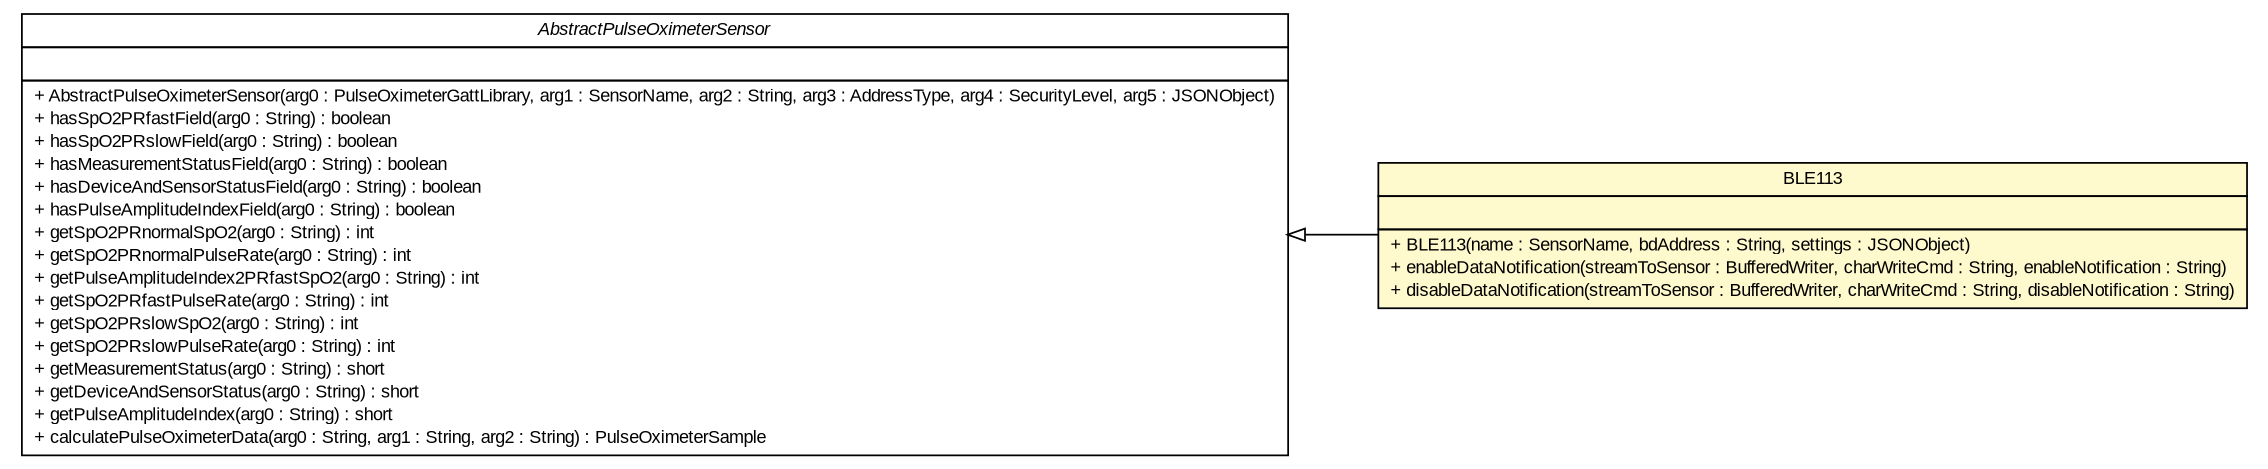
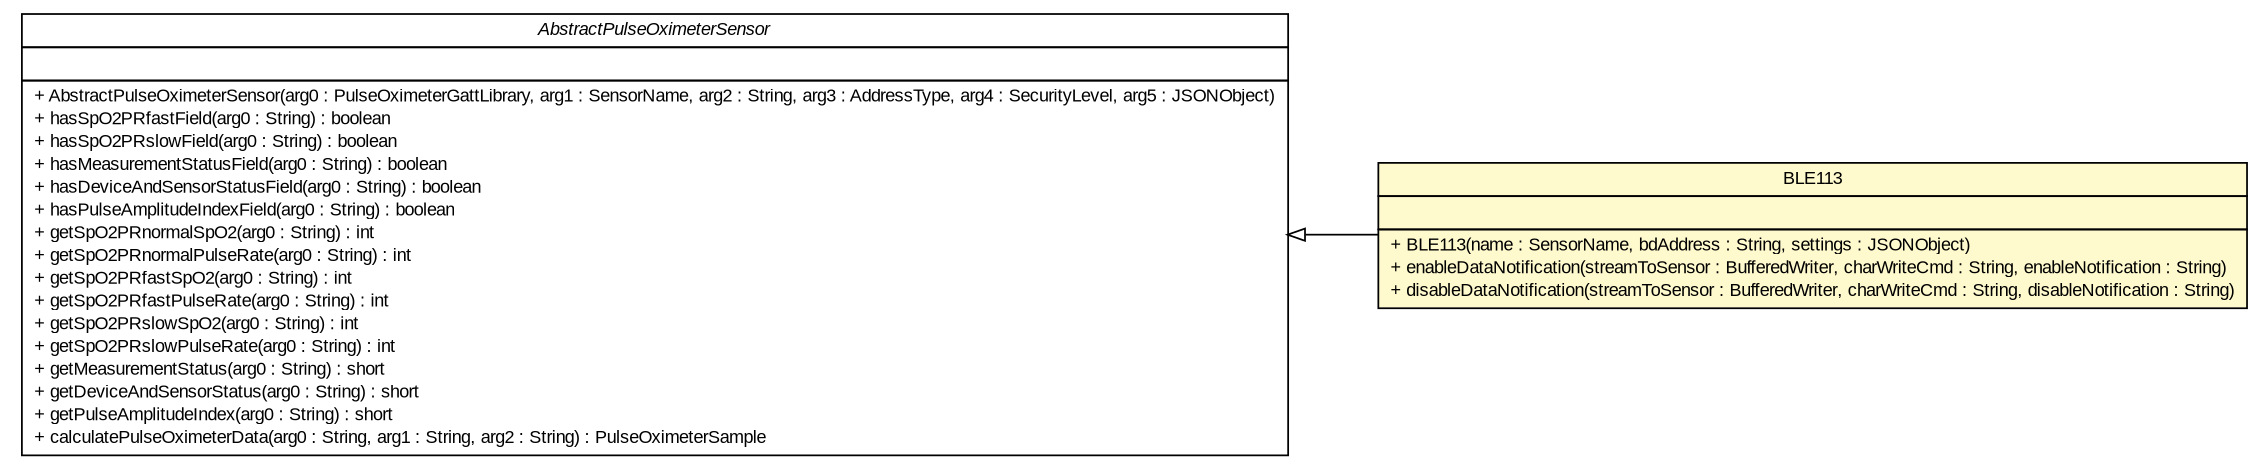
node "AbstractPulseOximeterSensor": text "+ getPulseAmplitudeIndex2PRfastSpO2(arg0 : String) : int" -> "+ getSpO2PRfastSpO2(arg0 : String) : int"
